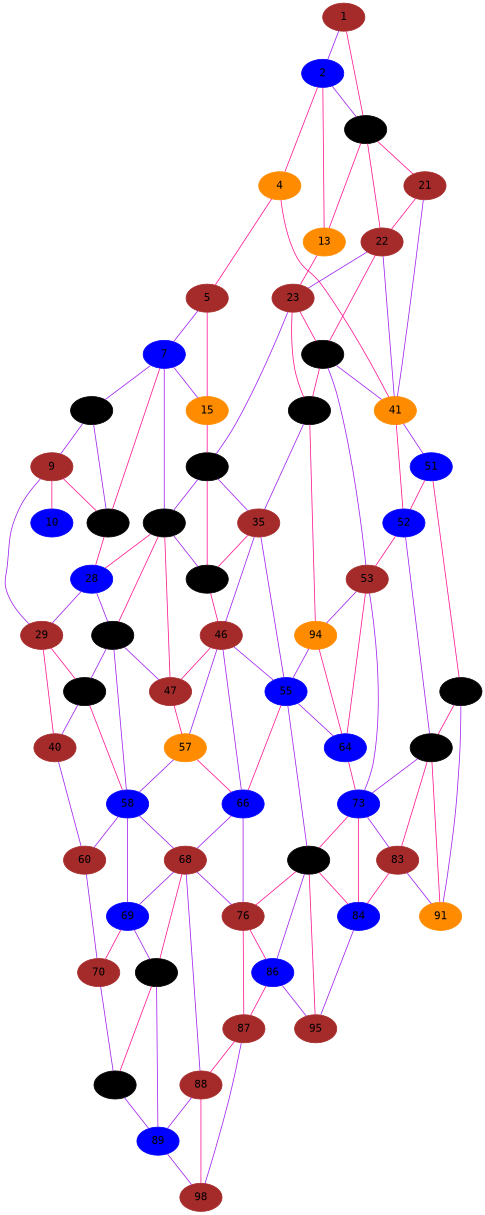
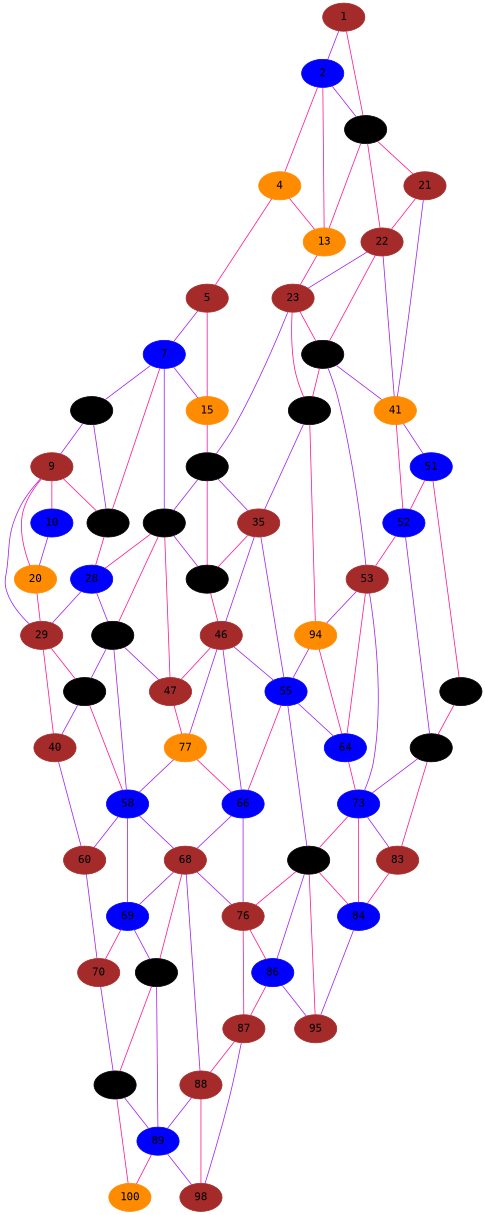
edge "4" -- "41": now "4" -- "13"
node "20": added
node "57": label "57" -> "77"
node "91": removed
node "100": added
